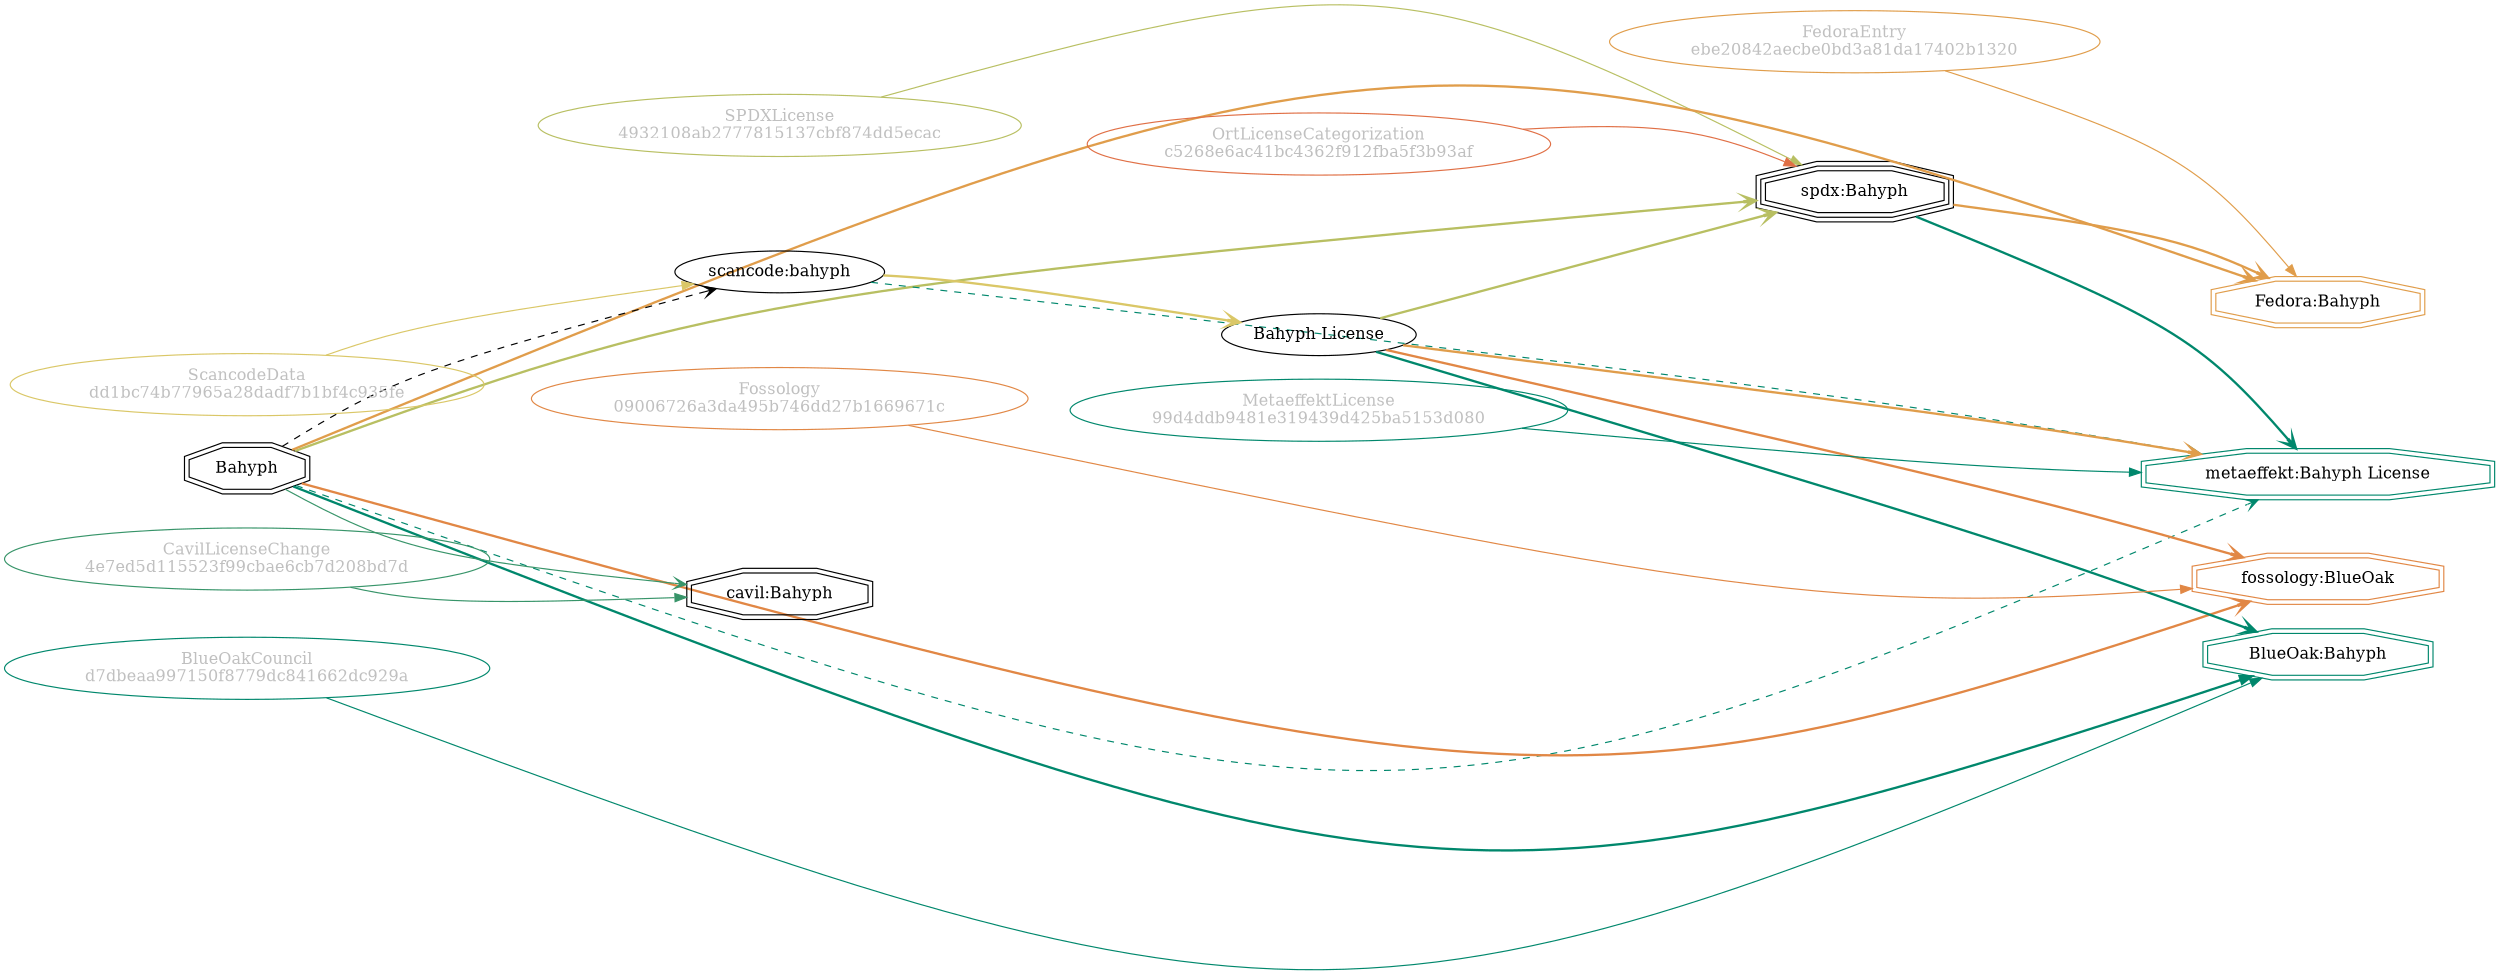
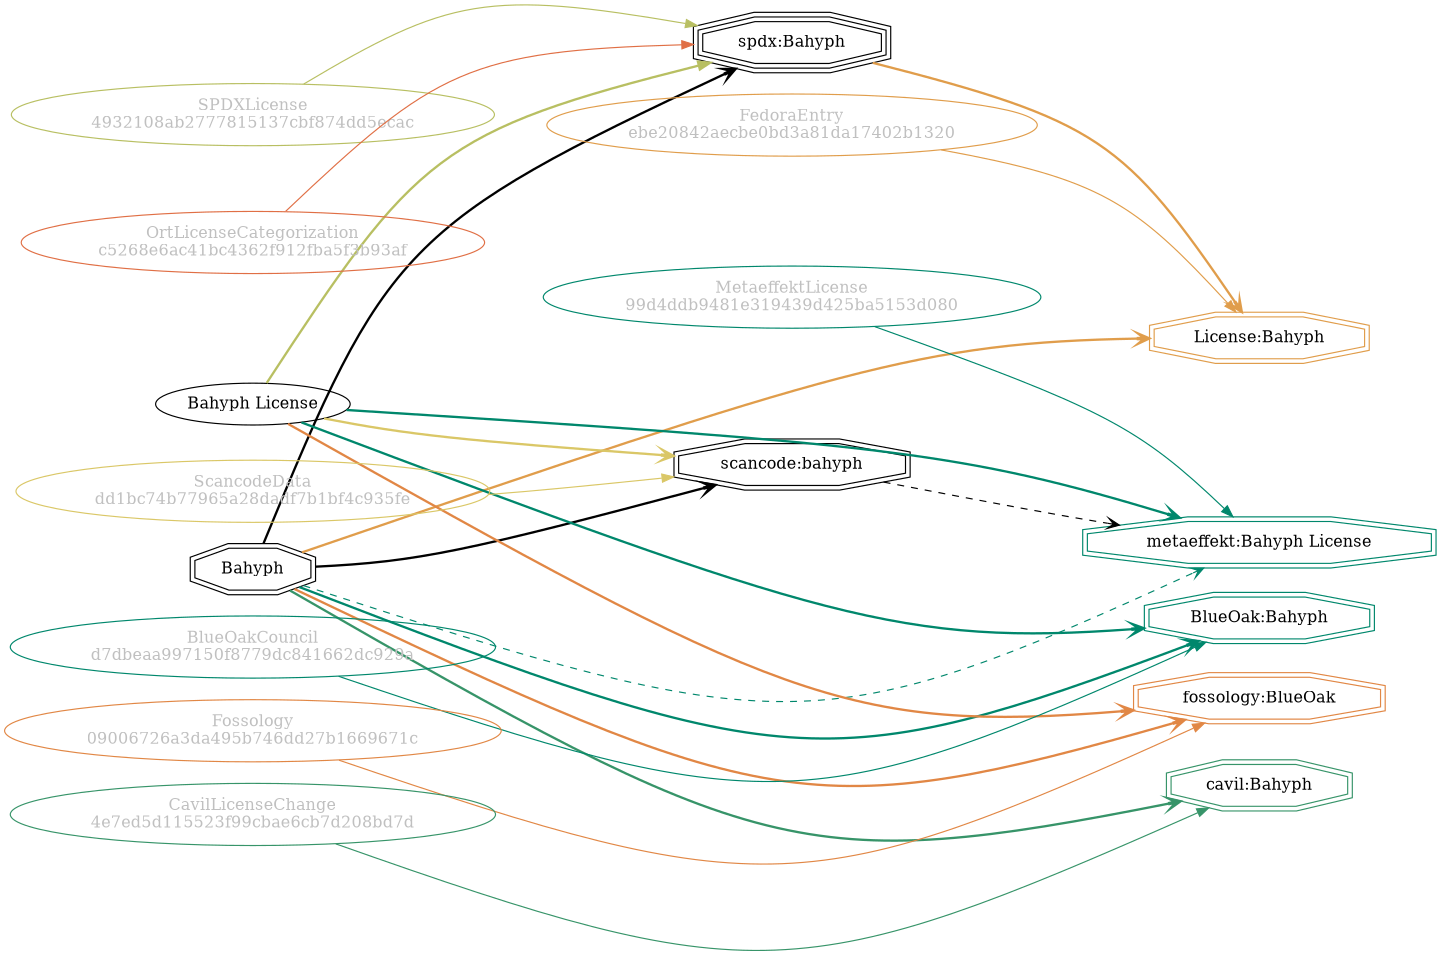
edge "Bahyph License" -> "spdx:Bahyph": arrowhead vee -> normal
node "scancode:bahyph": shape ellipse -> doubleoctagon
edge "Bahyph" -> "spdx:Bahyph": color #b8bf62 -> black
edge "scancode:bahyph" -> "Bahyph License": reversed
node "Fedora:Bahyph": label "Fedora:Bahyph" -> "License:Bahyph"
edge "spdx:Bahyph" -> "metaeffekt:Bahyph License": removed
edge "scancode:bahyph" -> "metaeffekt:Bahyph License": color #00876c -> black
edge "Bahyph" -> "scancode:bahyph": style dashed -> bold
edge "Bahyph License" -> "metaeffekt:Bahyph License": color #e09d4b -> #00876c
edge "Bahyph" -> "cavil:Bahyph": style solid -> bold
node "cavil:Bahyph": color black -> #379469
edge "Bahyph" -> "BlueOak:Bahyph": arrowhead normal -> vee
